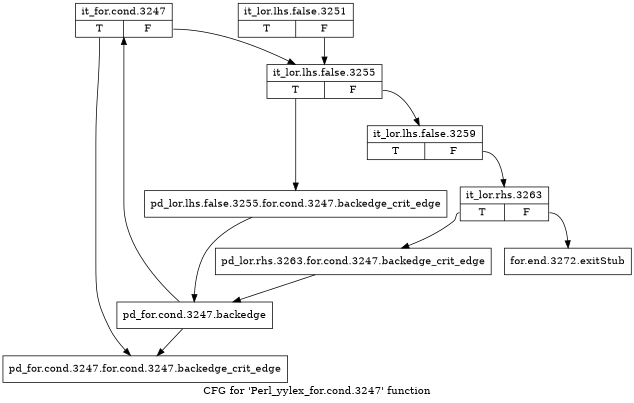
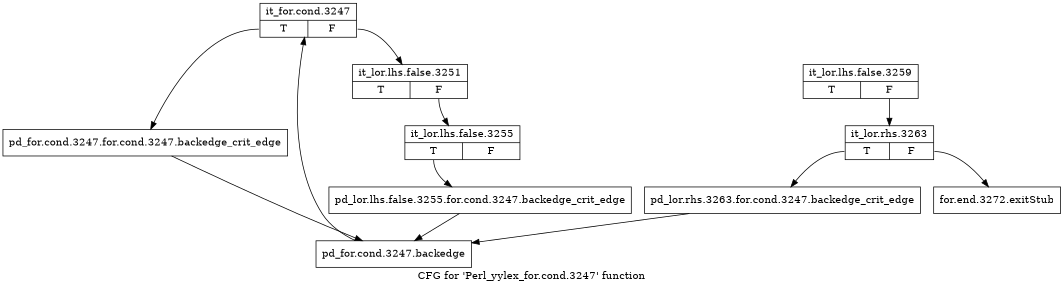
edge "it_for.cond.3247" -> "it_lor.lhs.false.3255": now "it_for.cond.3247" -> "it_lor.lhs.false.3251"
edge "it_lor.lhs.false.3255" -> "it_lor.lhs.false.3259": removed
edge "pd_for.cond.3247.backedge" -> "pd_for.cond.3247.for.cond.3247.backedge_crit_edge": reversed
